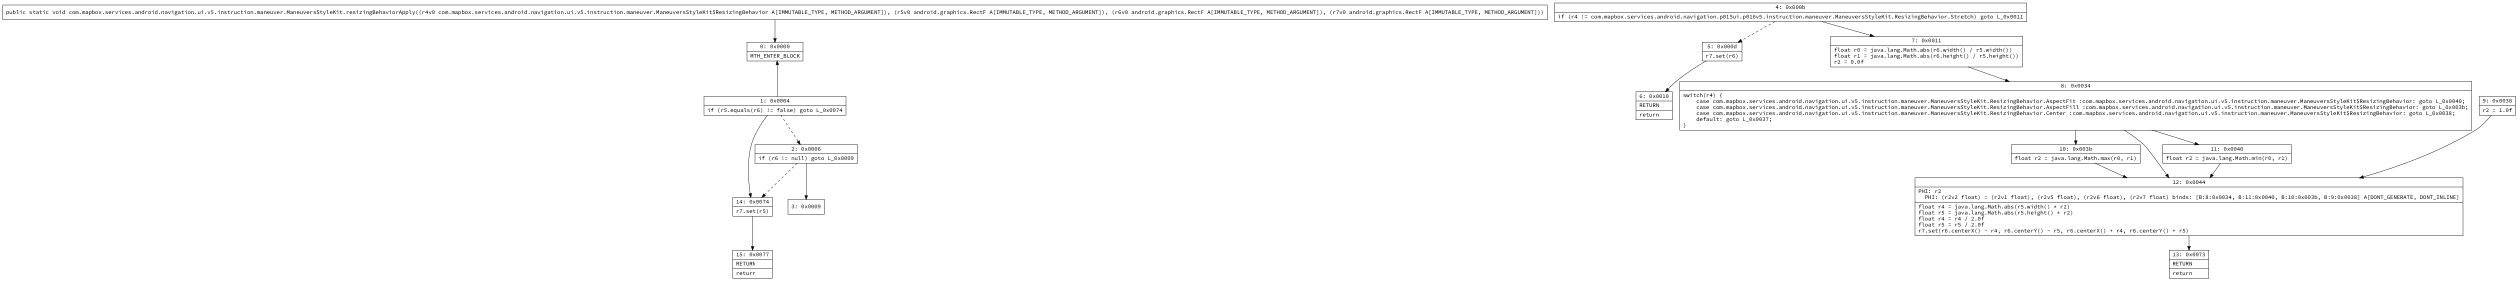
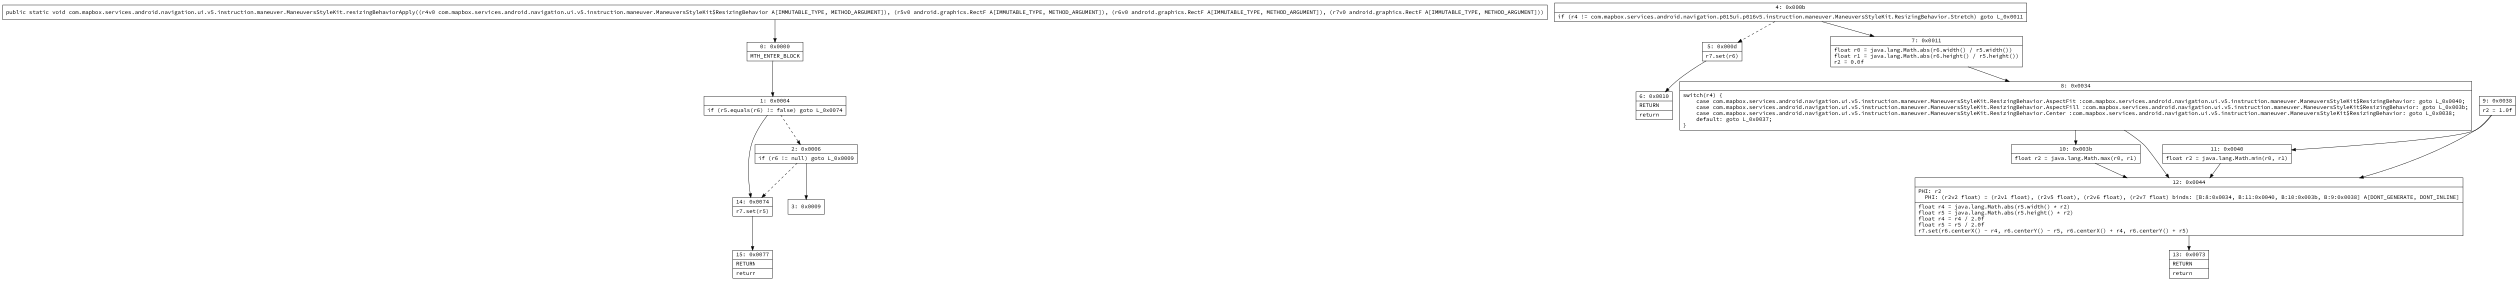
edge "1: 0x0004" -> "0: 0x0000": reversed
edge "8: 0x0034" -> "11: 0x0040": now "9: 0x0038" -> "11: 0x0040"
